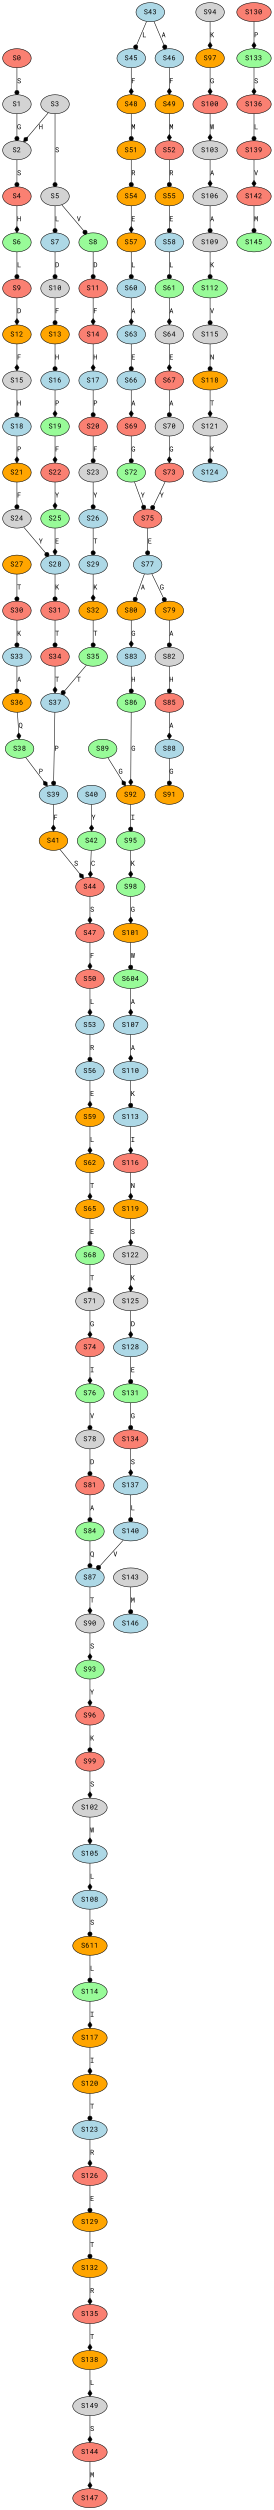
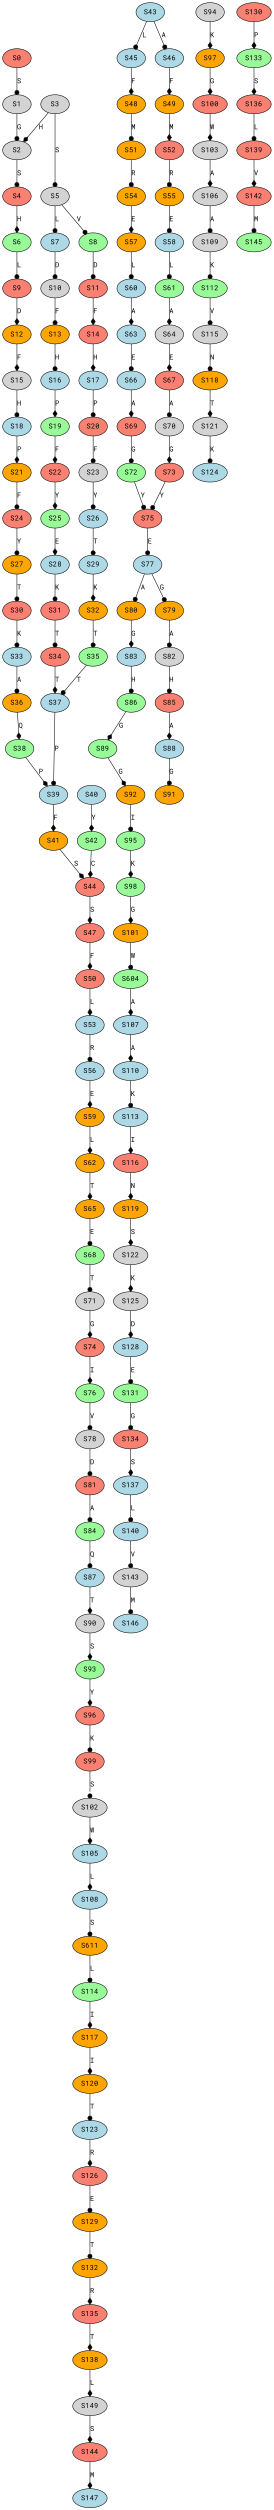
node "S24": fillcolor lightgrey -> salmon
edge "S24" -> "S28": now "S24" -> "S27"
edge "S86" -> "S92": now "S86" -> "S89"
edge "S140" -> "S87": now "S140" -> "S143"
edge "S99" -> "S102": arrowhead diamond -> dot
node "S147": fillcolor salmon -> lightblue
